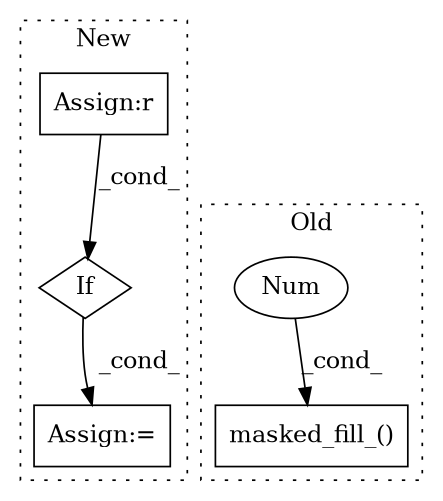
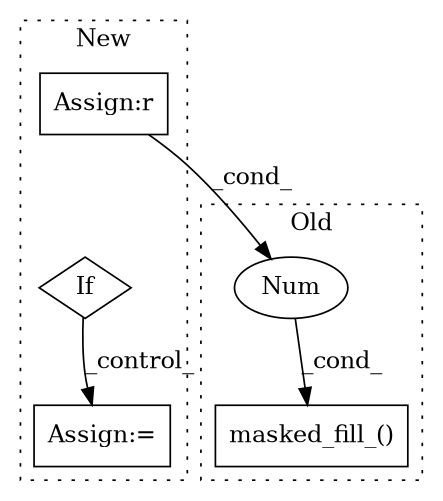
edge "Assign:r" -> "If": now "Assign:r" -> "Num"
edge "If" -> "Assign:=": label "_cond_" -> "_control_"
